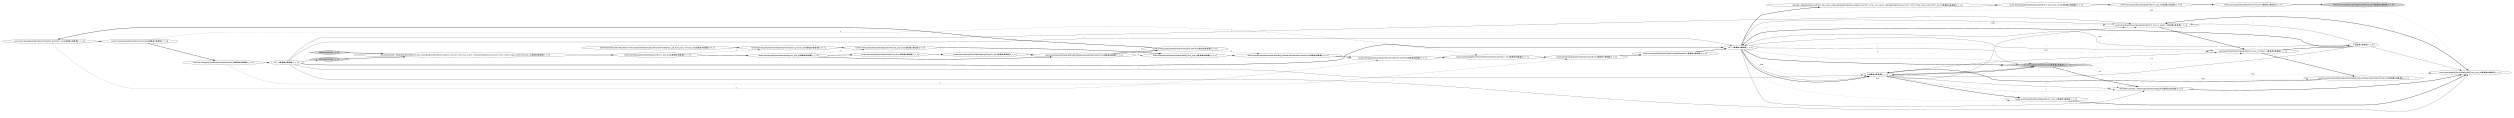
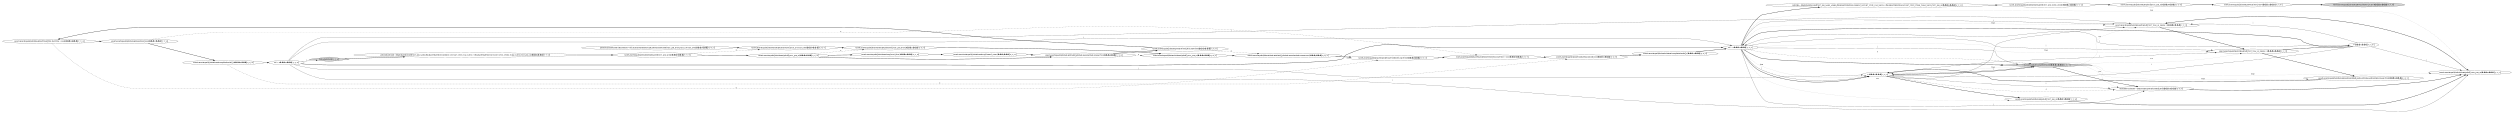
node "testGetJobState['1', '0', '0']": removed
edge "i < datasetState.getCompletedTasks()@@@13@@@['0', '0', '1']" -> "i++@@@14@@@['1', '1', '1']": added, label "true"
